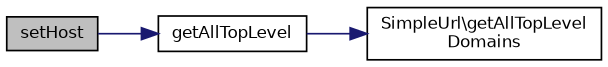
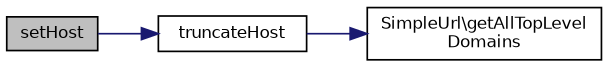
node "getAllTopLevel": label "getAllTopLevel" -> "truncateHost"
